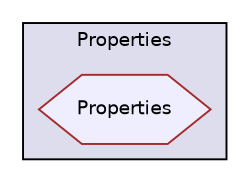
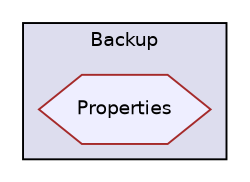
cluster "Properties": label "Properties" -> "Backup"
